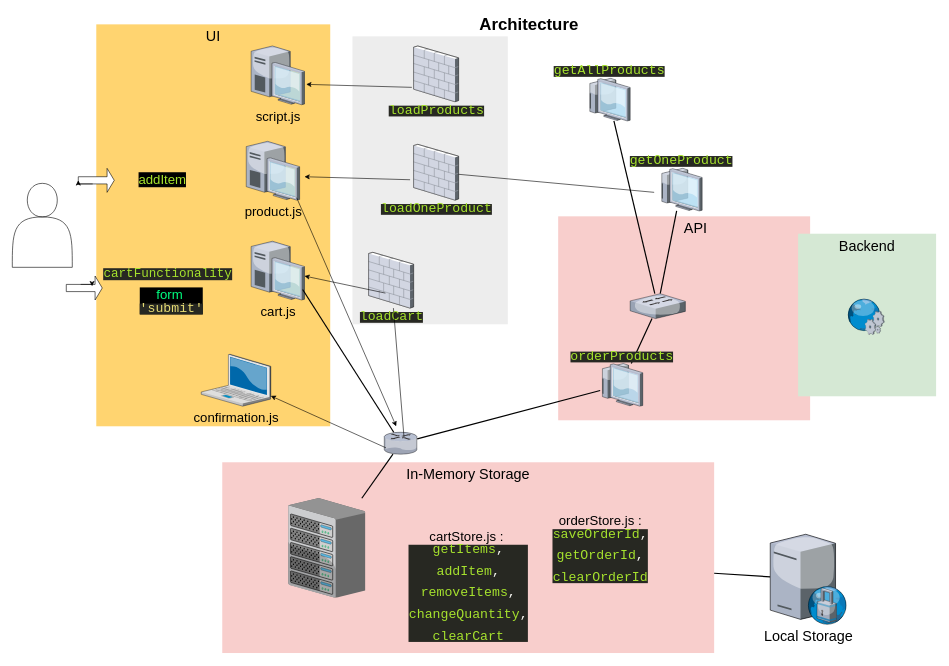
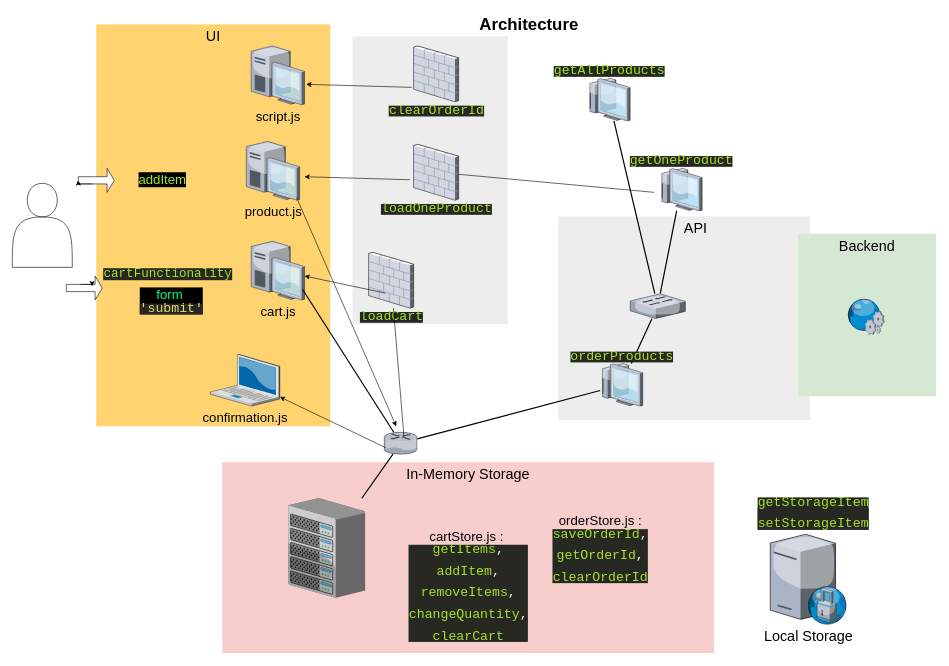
node "loadProducts": label "loadProducts" -> "clearOrderId"
node "API": fillcolor #f8cecc -> #ededed
node "confirmation.js": moved (236, 380) -> (245, 380)
node "getStorageItem setStorageItem": added
edge "In-Memory Storage" -- "Local Storage": removed
